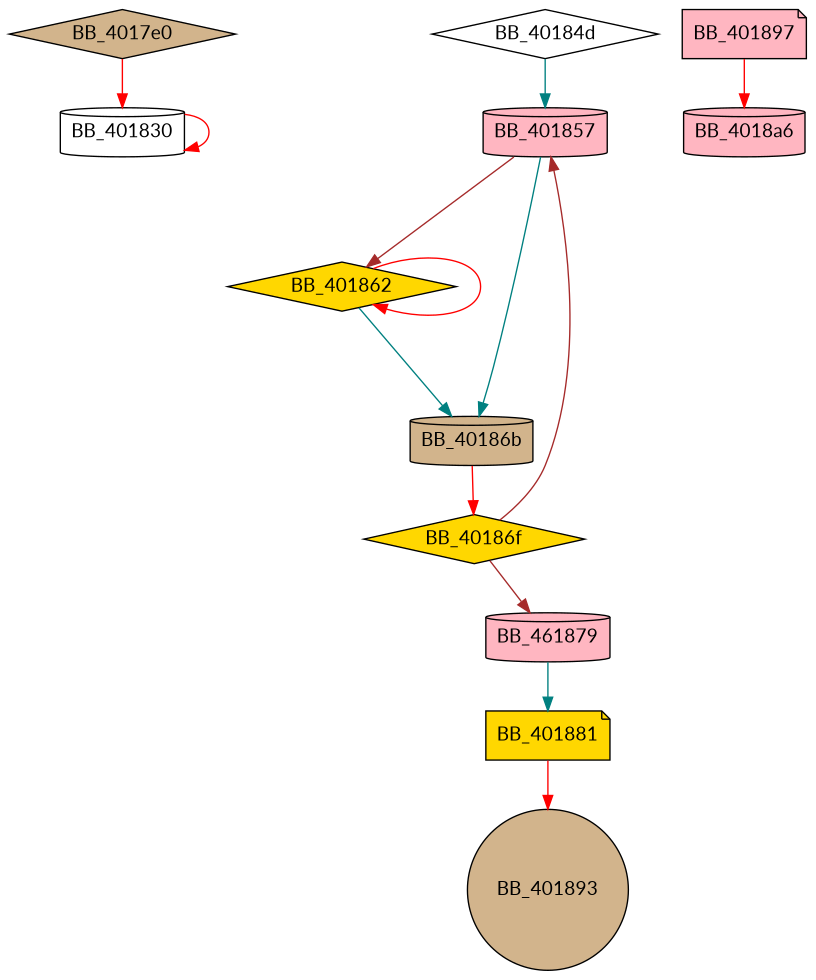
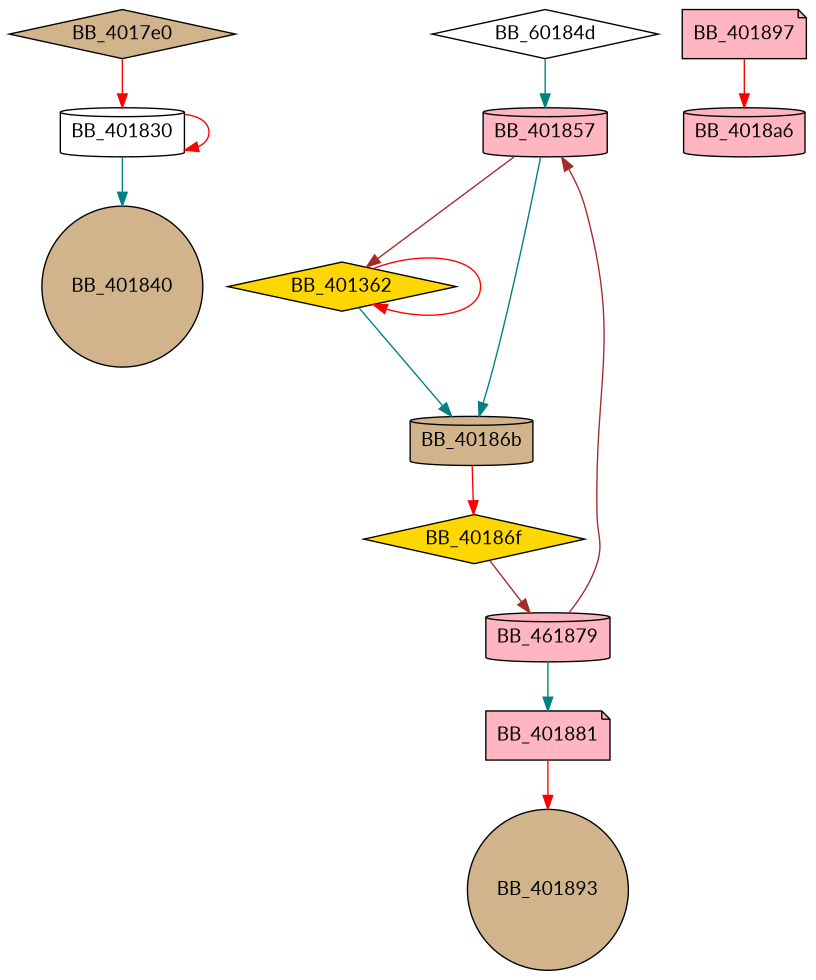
node "BB_40184d": label "BB_40184d" -> "BB_60184d"
node "BB_401840": added
node "BB_401862": label "BB_401862" -> "BB_401362"
edge "BB_40186f" -> "BB_401857": now "BB_461879" -> "BB_401857"
node "BB_401881": fillcolor gold -> lightpink
